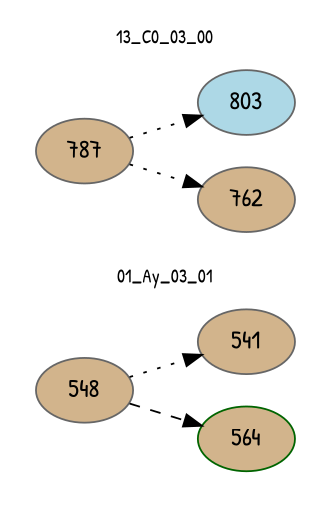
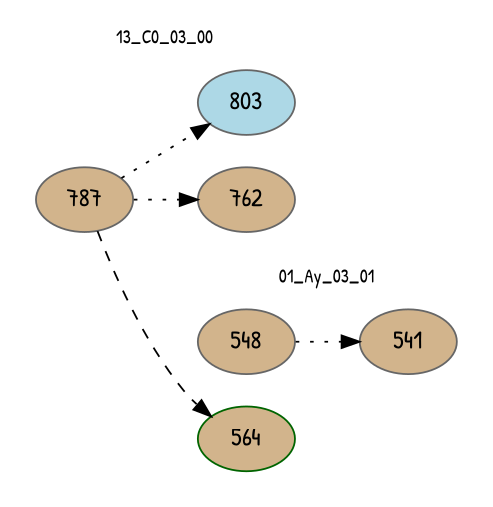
edge "548" -> "564": now "787" -> "564"
